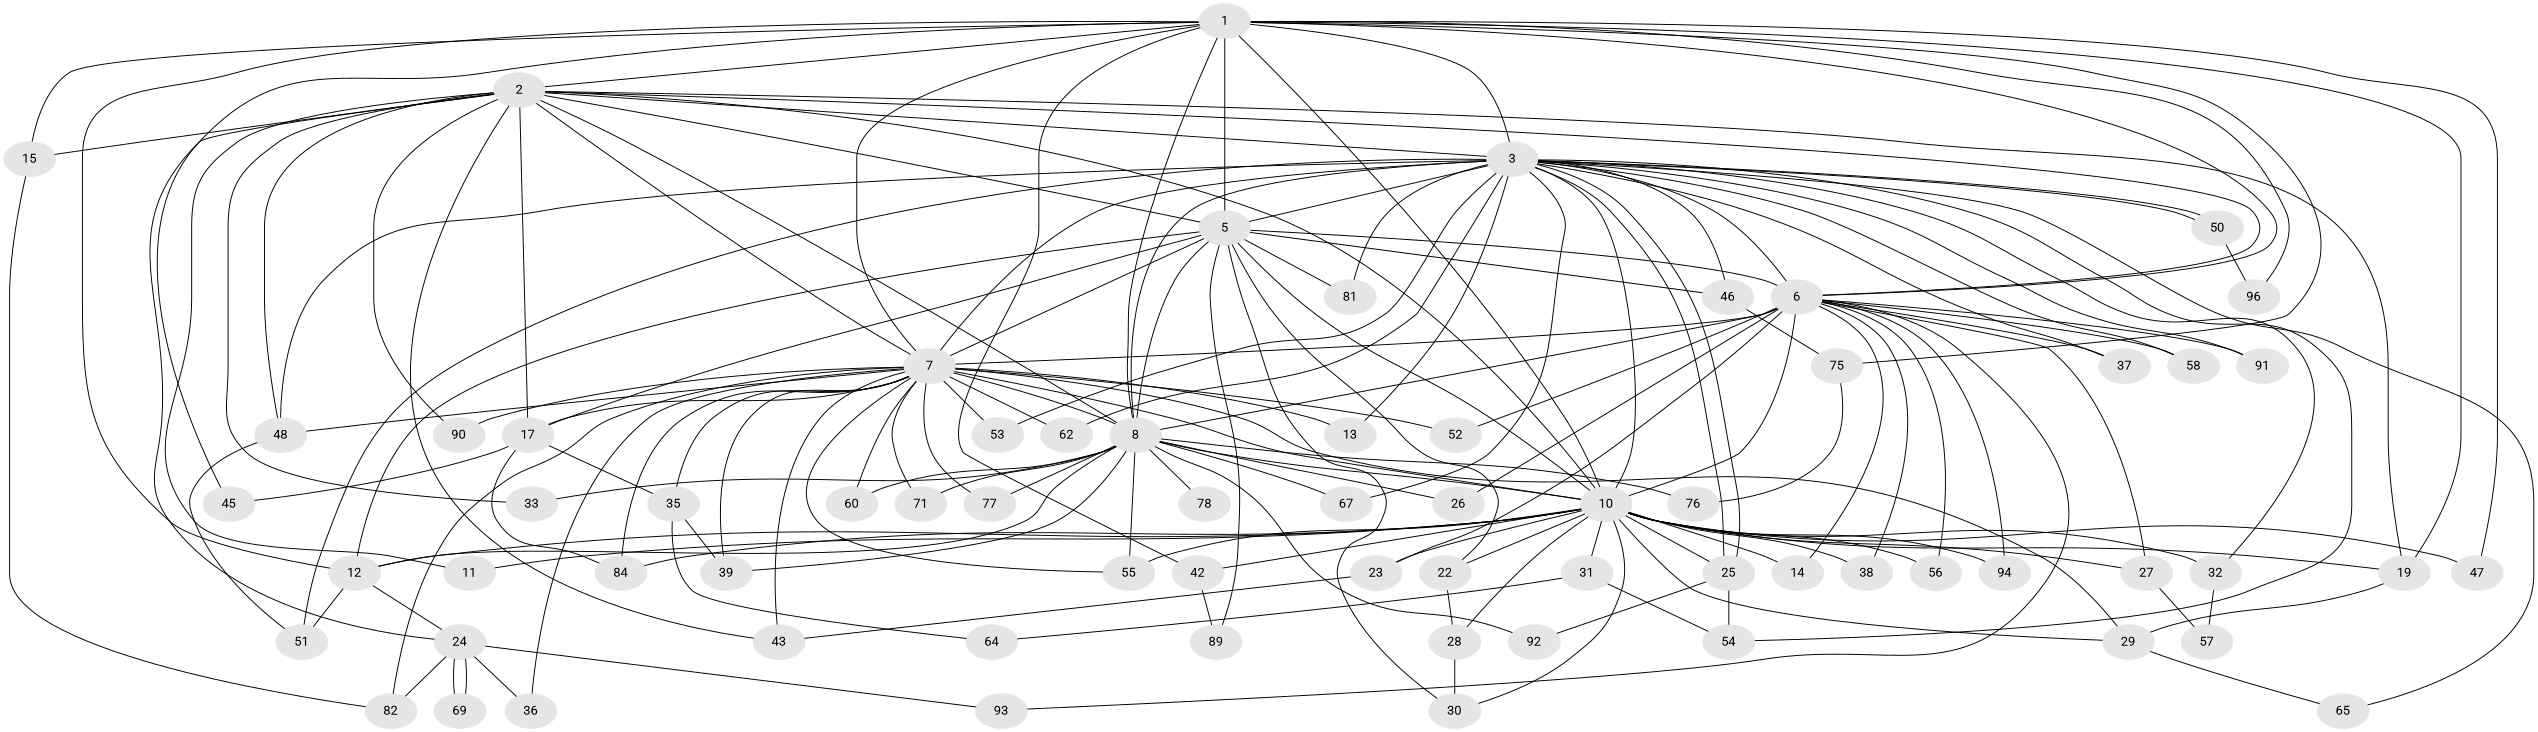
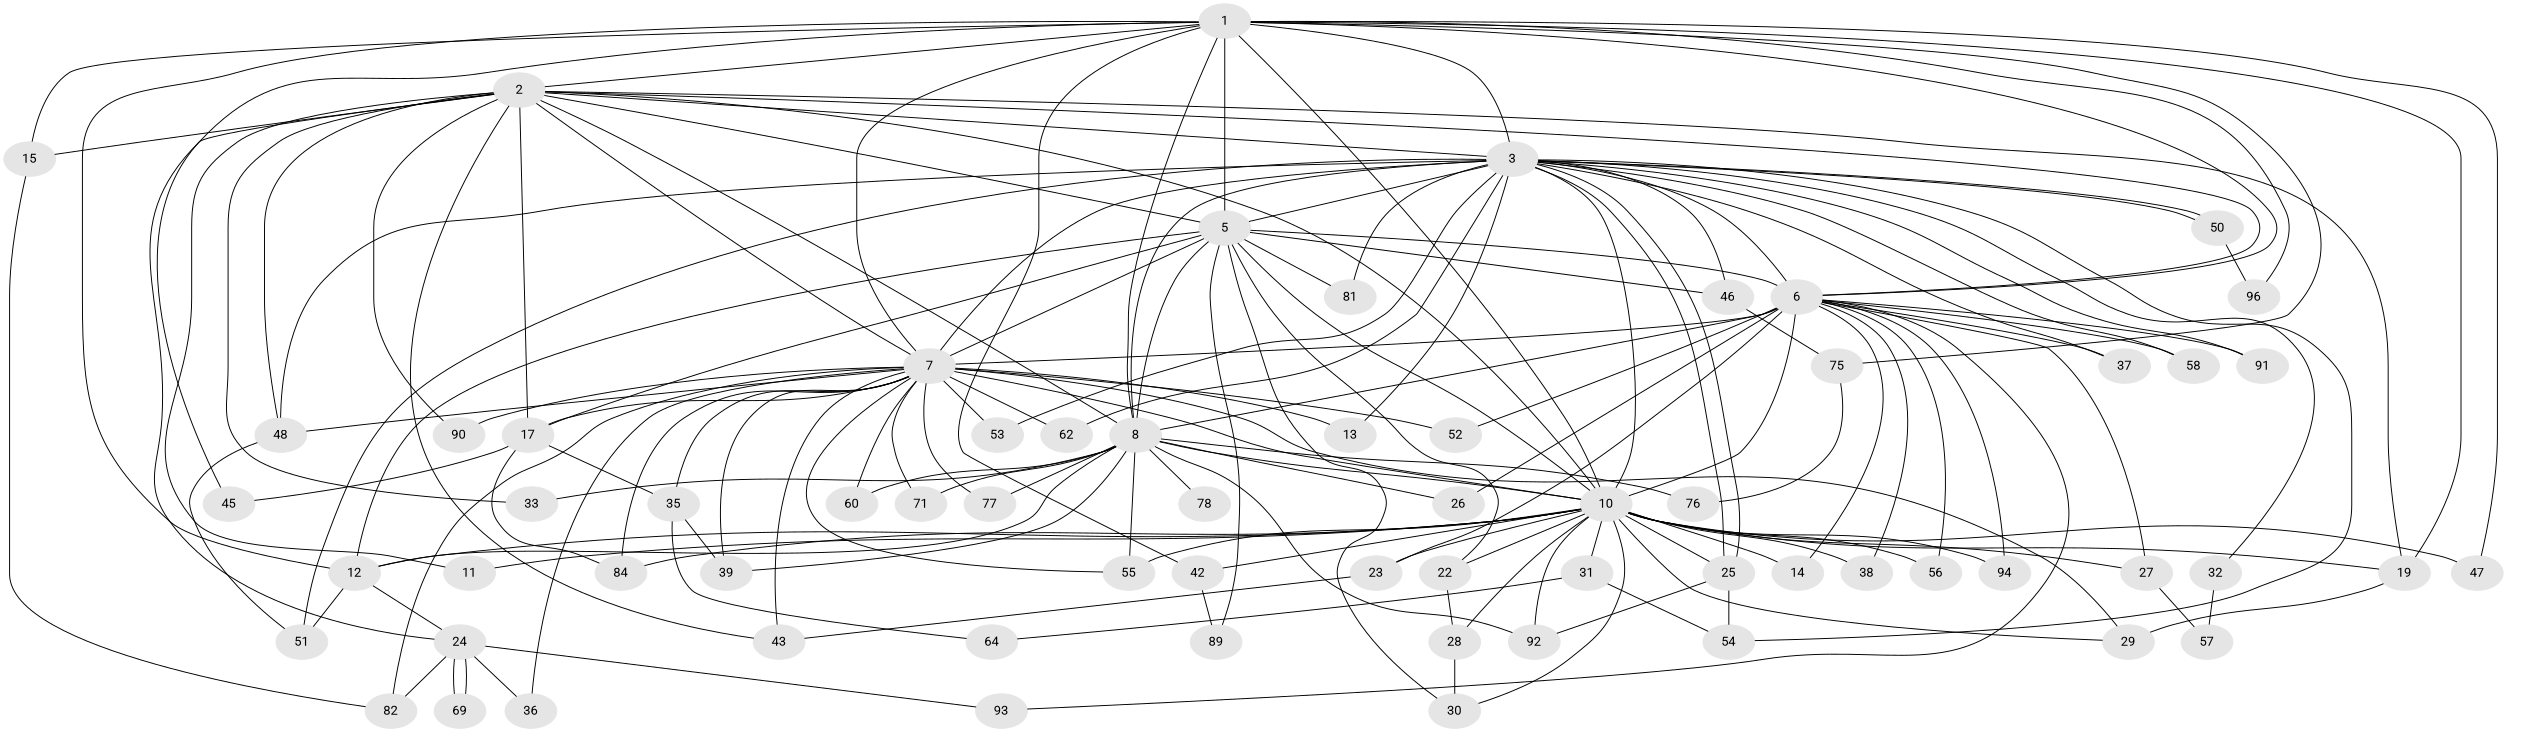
edge "7" -- "8": removed
node "67": removed
edge "10" -- "32": now "10" -- "92"
node "65": removed
